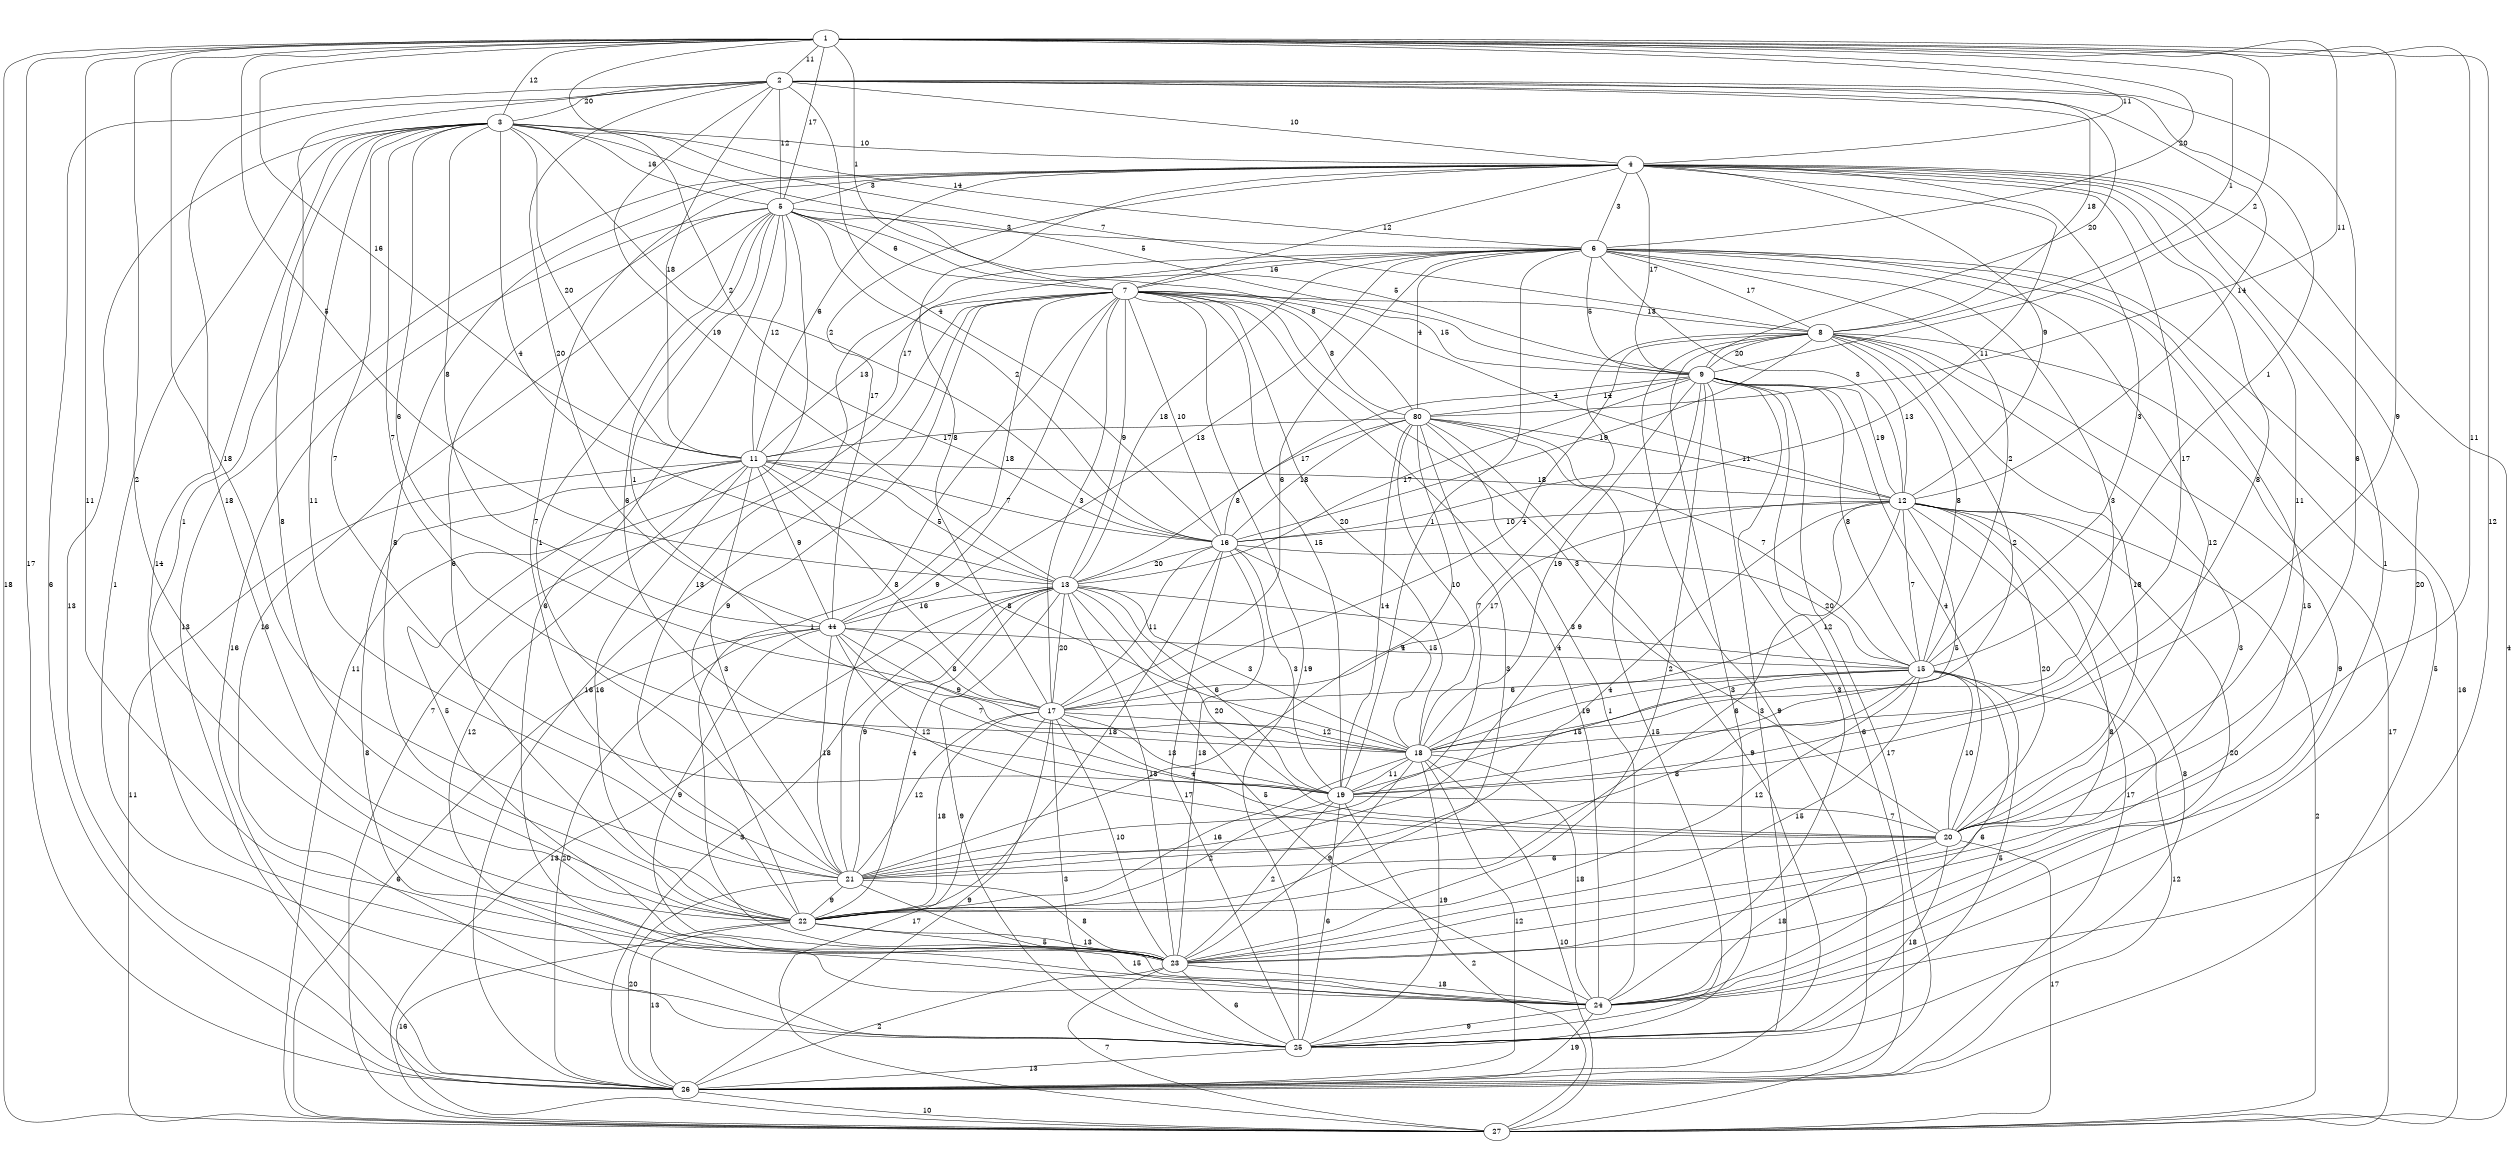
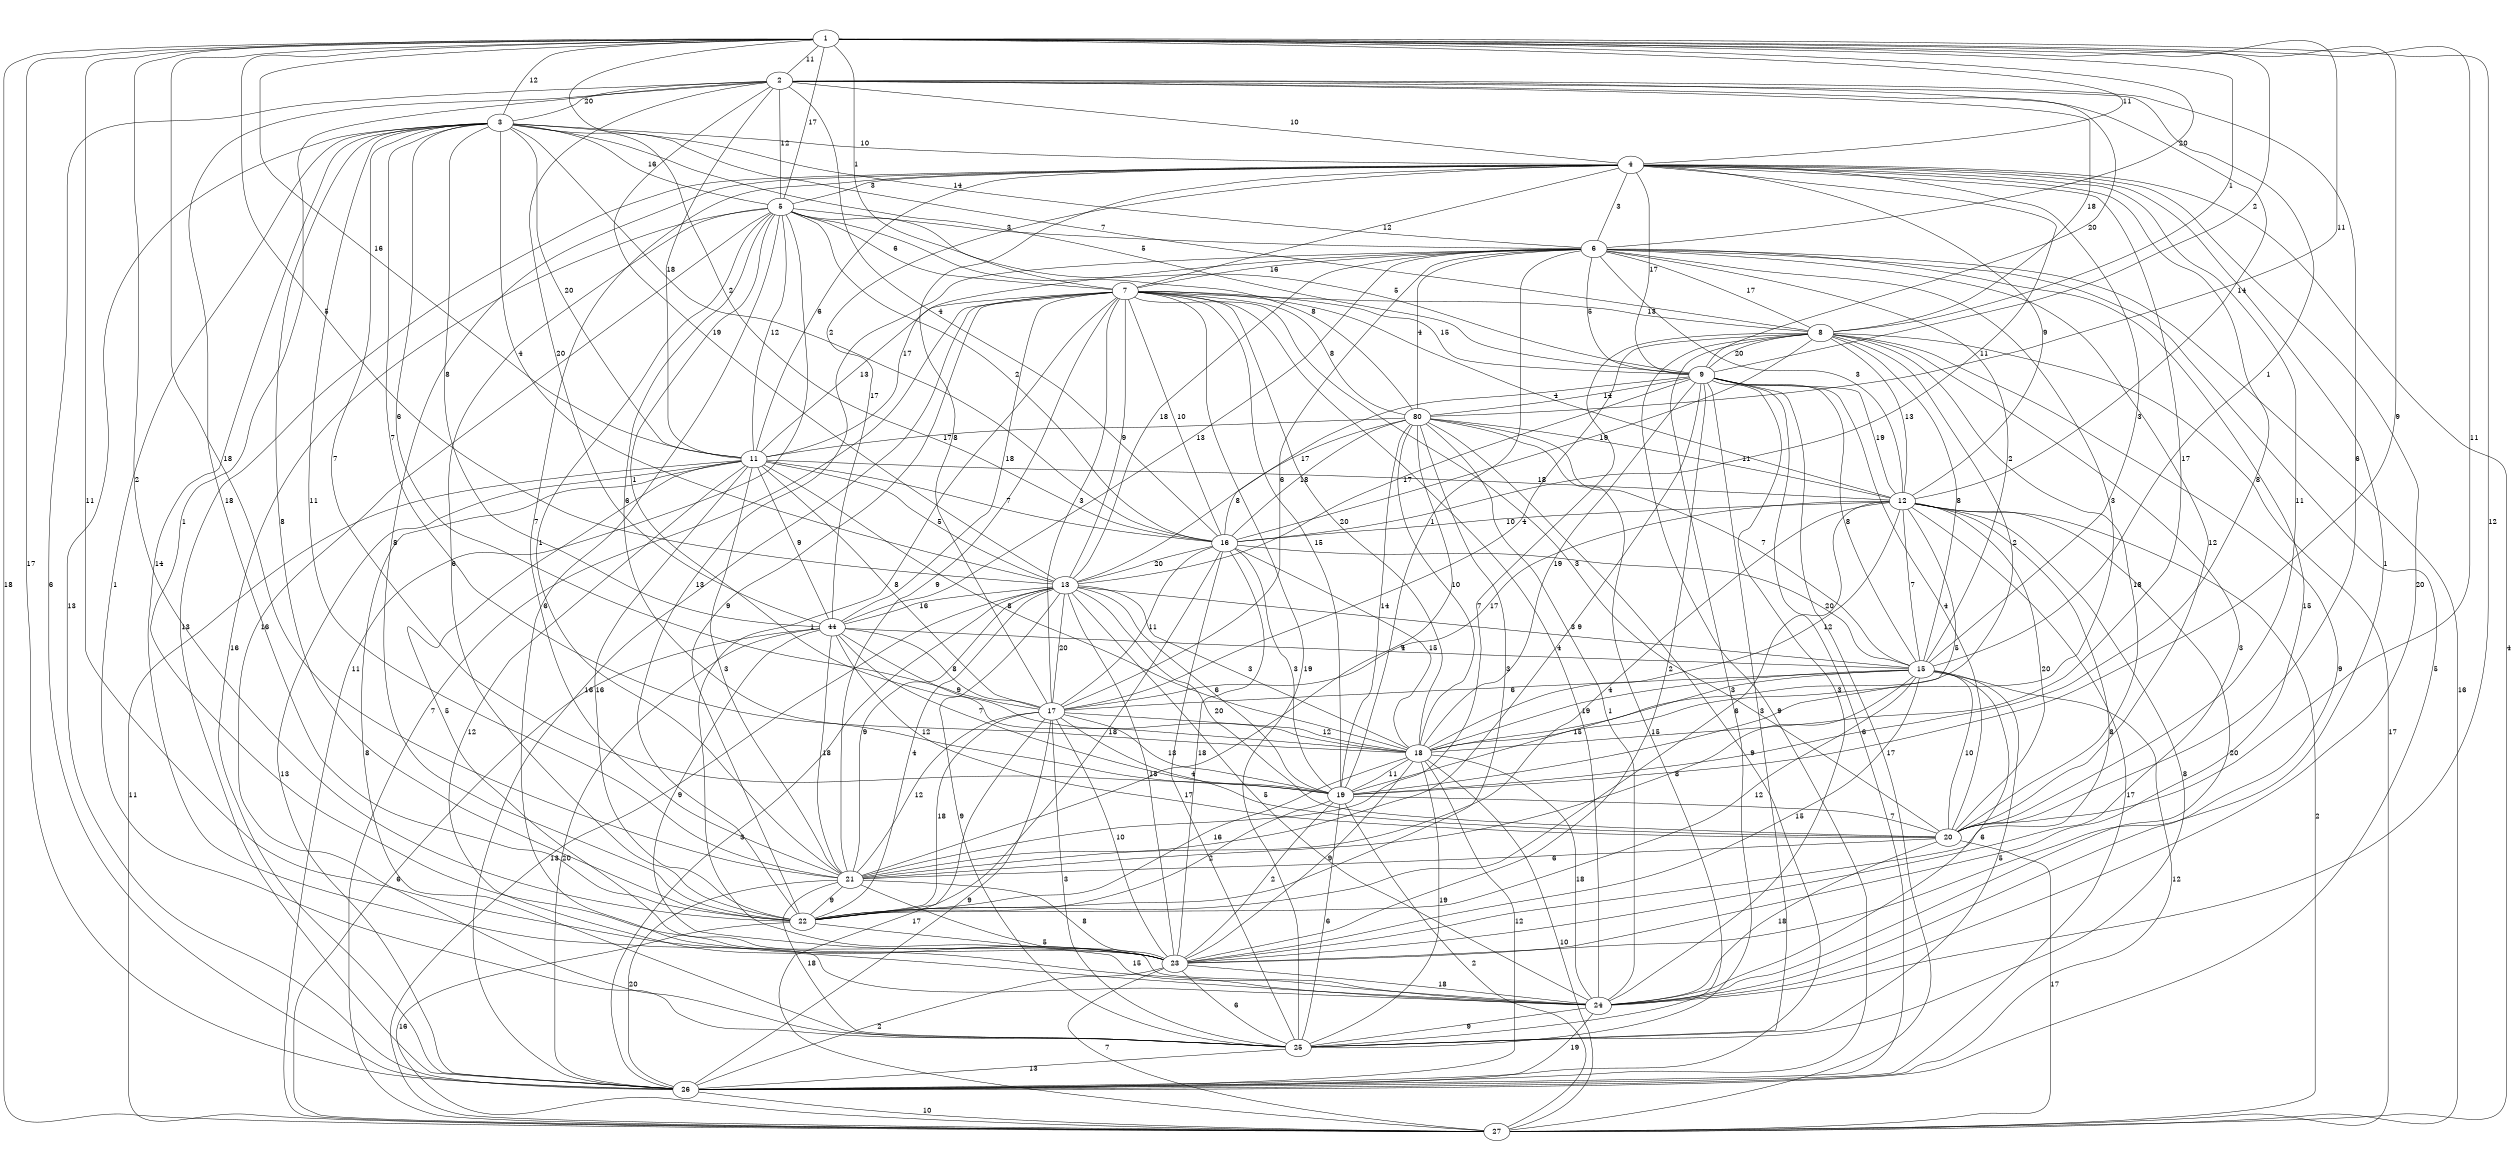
edge "22" -- "23": removed, label "13"
edge "22" -- "26": now "11" -- "26"
edge "20" -- "25": now "21" -- "25"
